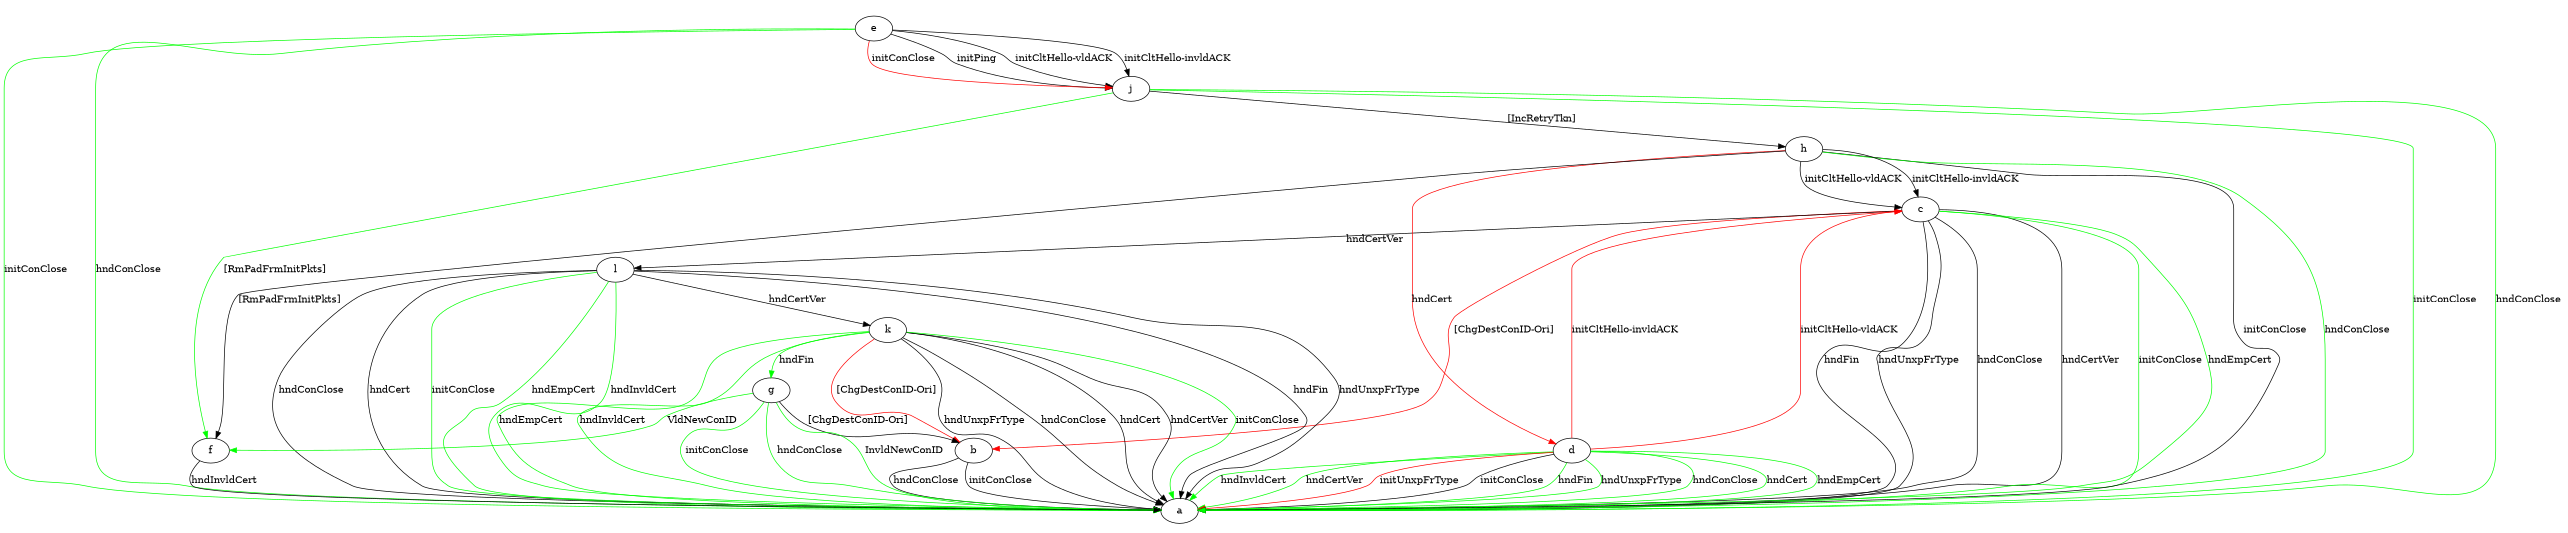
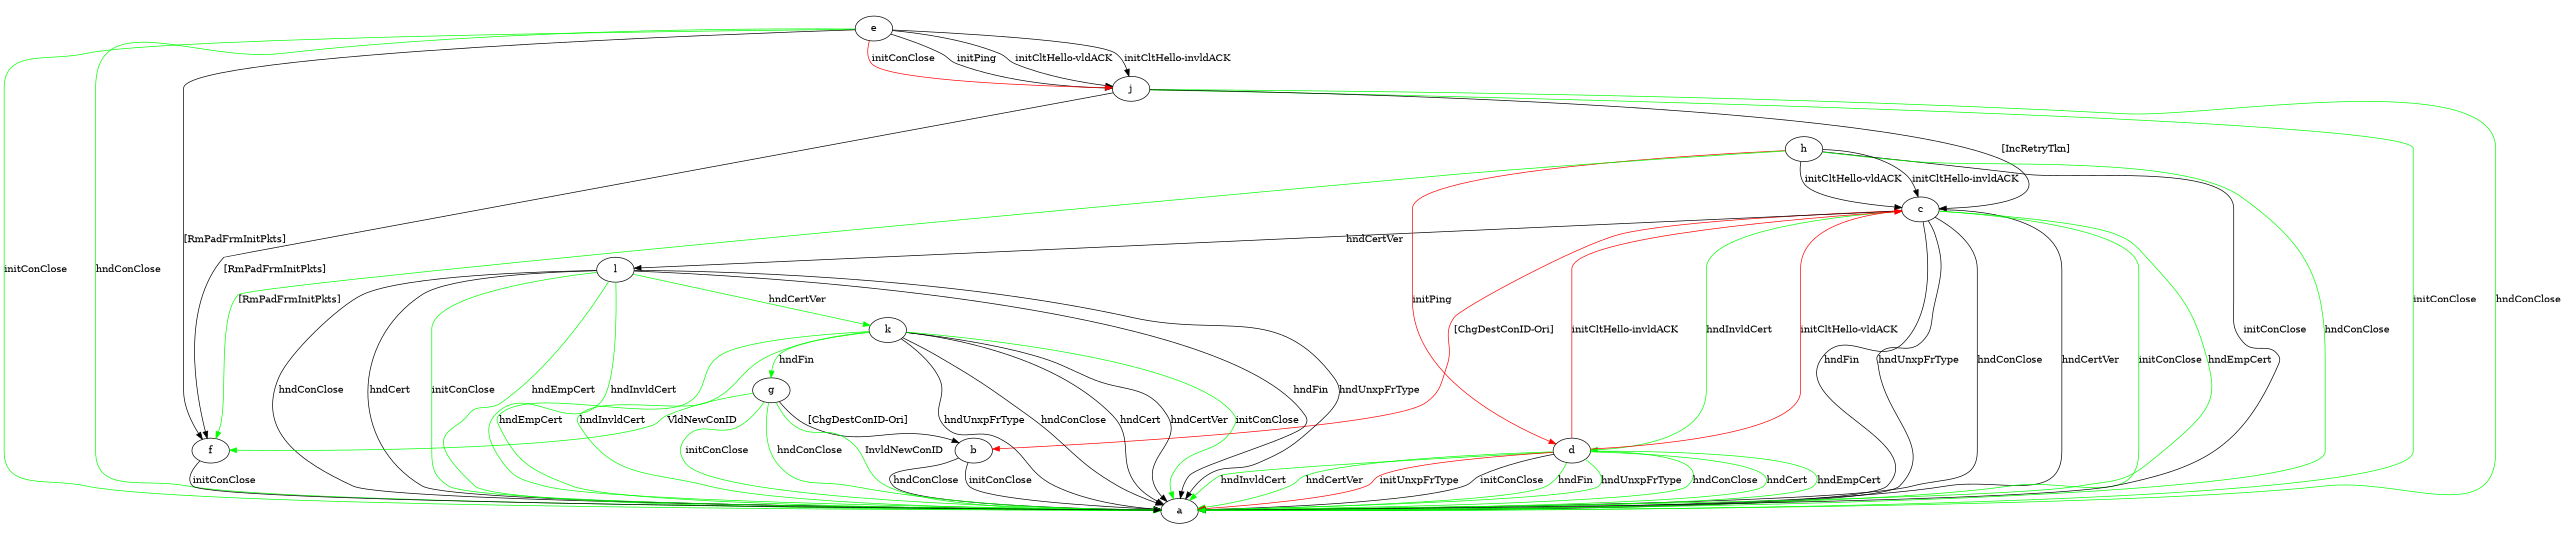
edge "e" -> "f": added, label "[RmPadFrmInitPkts]"
edge "j" -> "h": now "j" -> "c"
edge "j" -> "f": color green -> black
edge "h" -> "f": color black -> green
edge "c" -> "d": added, label "hndInvldCert"
edge "l" -> "k": color black -> green
edge "h" -> "d": label "hndCert " -> "initPing "
edge "k" -> "b": removed, label "[ChgDestConID-Ori]"
edge "f" -> "a": label "hndInvldCert " -> "initConClose "
